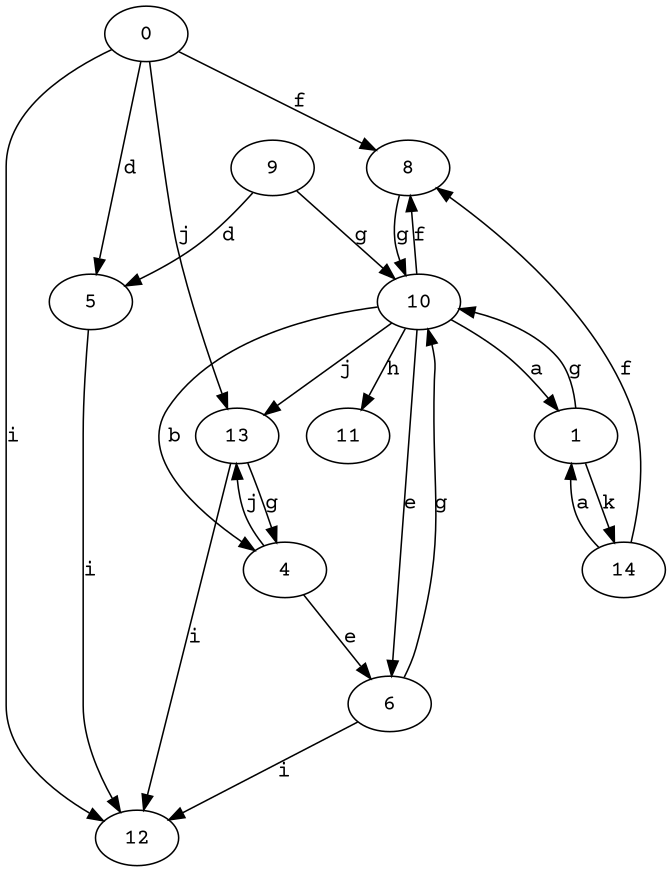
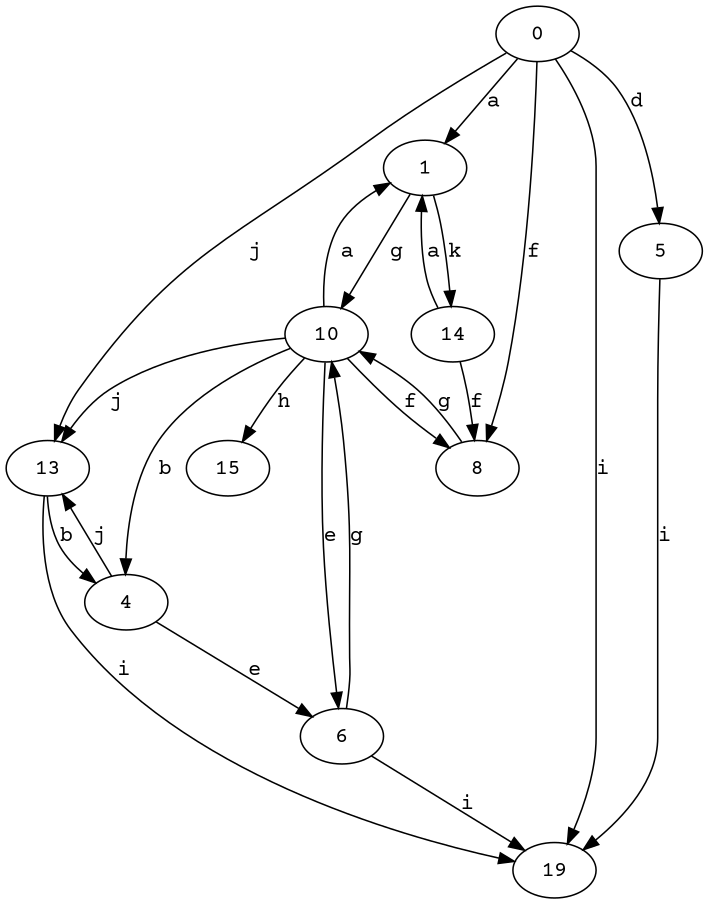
edge "0" -> "1": added, label "a"
node "9": removed
node "11": label "11" -> "15"
edge "13" -> "4": label "g" -> "b"
node "12": label "12" -> "19"
